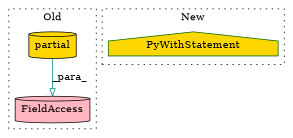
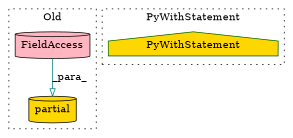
cluster "New": label "New" -> "PyWithStatement"
edge "partial" -> "FieldAccess": reversed
